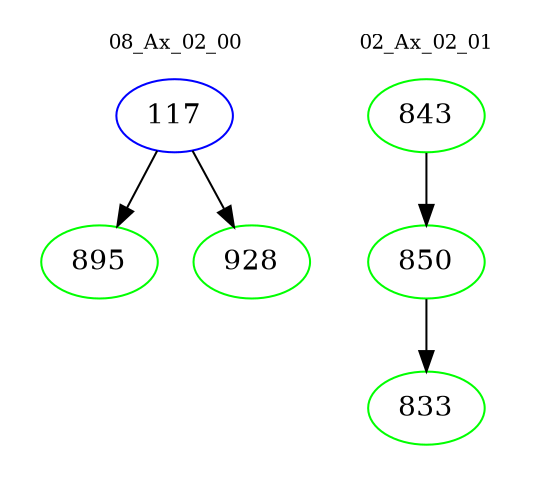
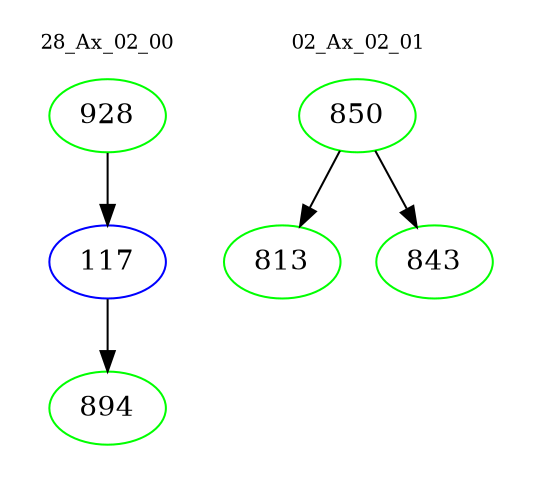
cluster "08_Ax_02_00": label "08_Ax_02_00" -> "28_Ax_02_00"
edge "843" -> "850": reversed
edge "117" -> "928": reversed
node "895": label "895" -> "894"
node "833": label "833" -> "813"
